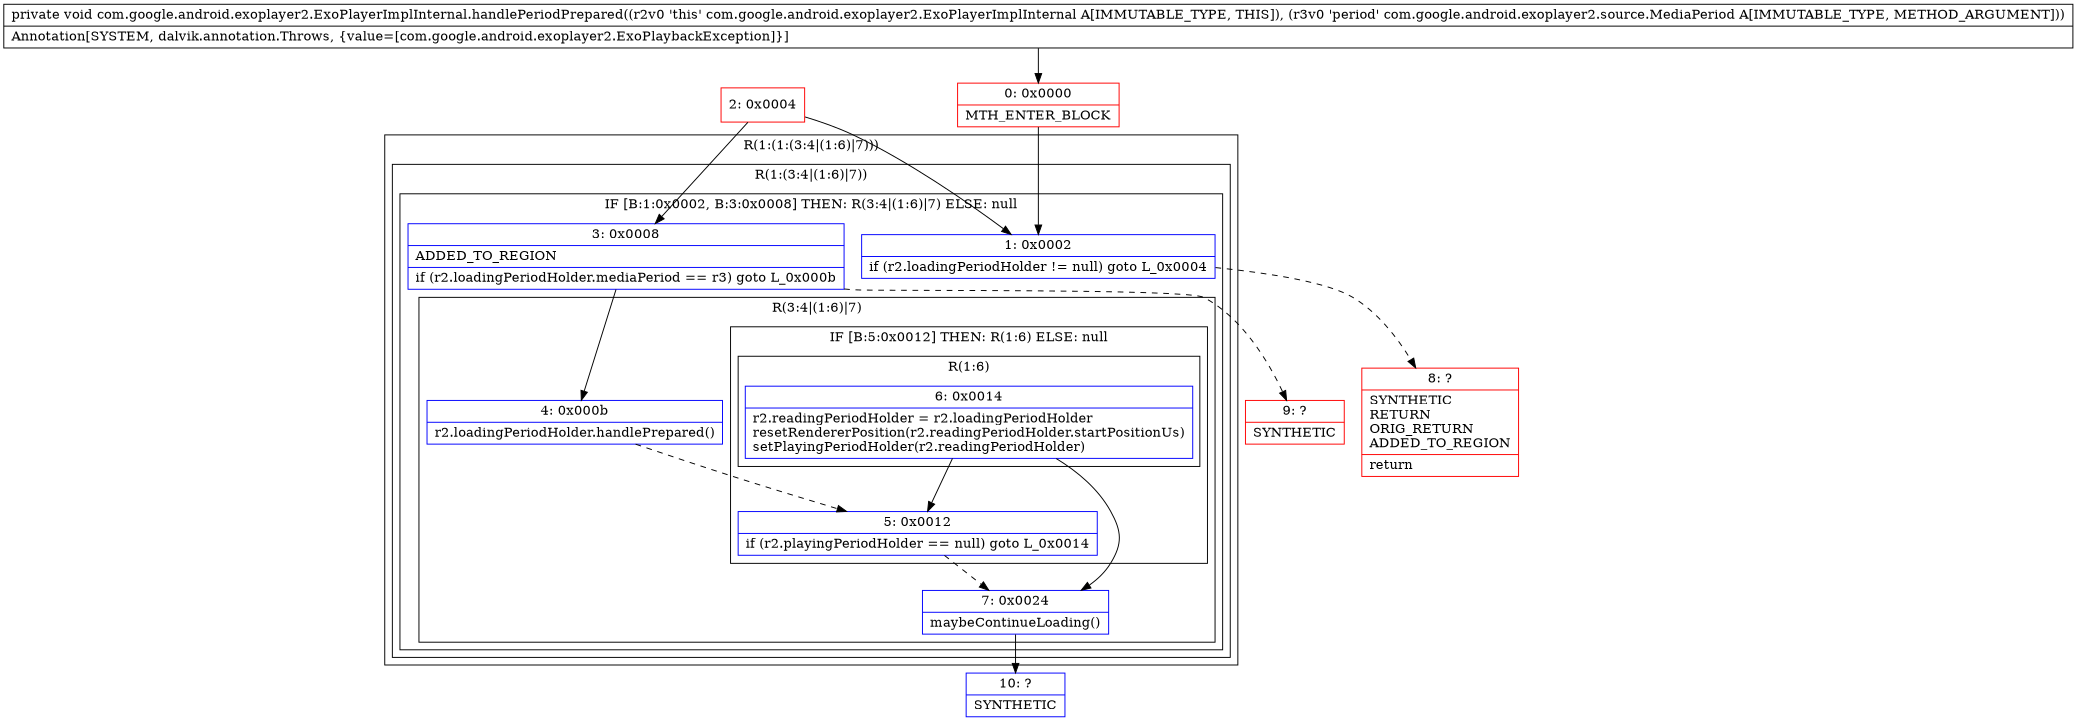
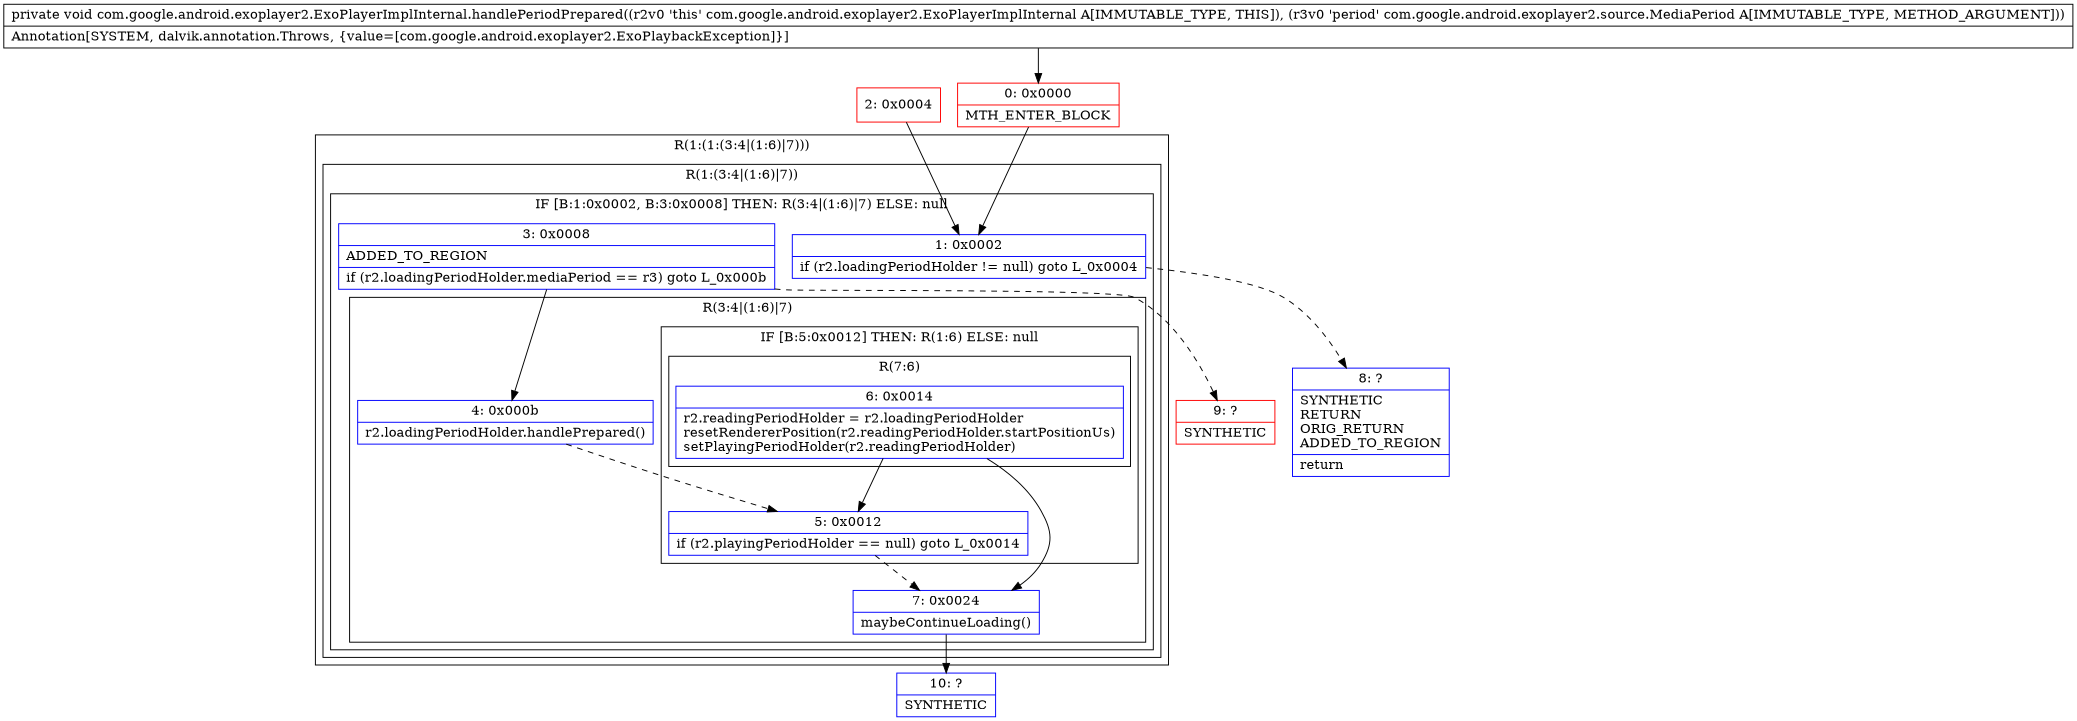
edge "2: 0x0004" -> "3: 0x0008": removed
cluster "R(1:6)": label "R(1:6)" -> "R(7:6)"
node "8: ?": color red -> blue
